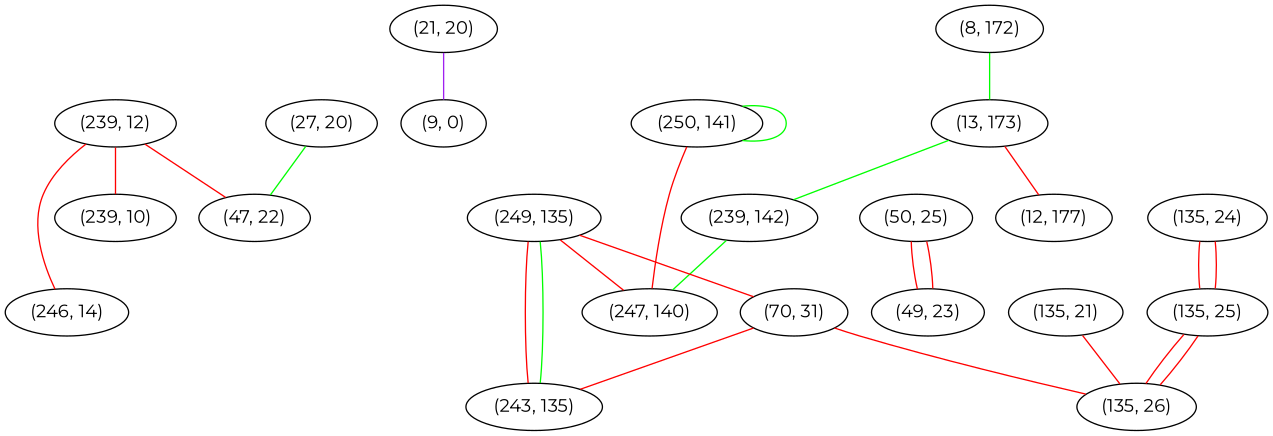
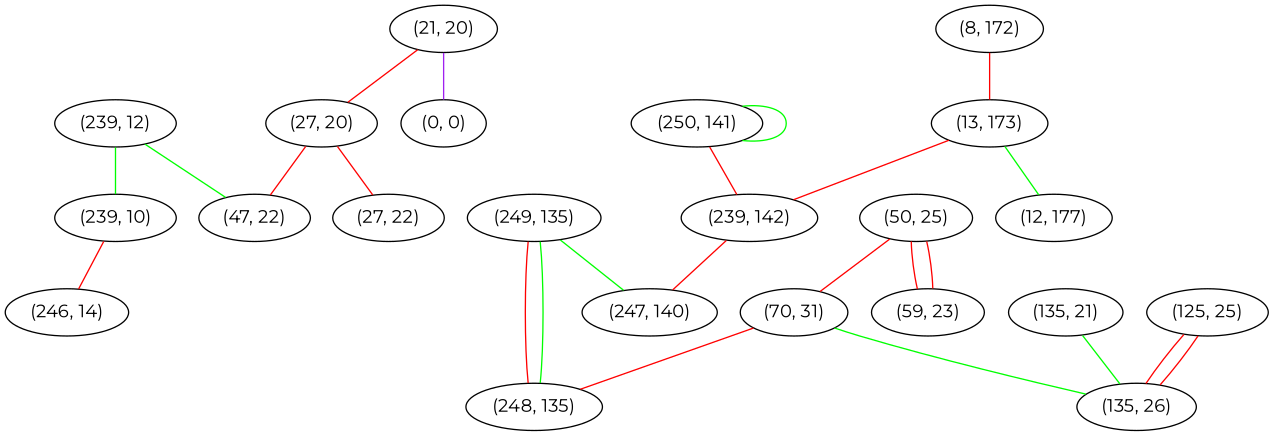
edge "(21, 20)" -- "(27, 20)": added
edge "(8, 172)" -- "(13, 173)": color green -> red
node "(9, 0)": label "(9, 0)" -> "(0, 0)"
edge "(13, 173)" -- "(239, 142)": color green -> red
edge "(239, 12)" -- "(239, 10)": color red -> green
edge "(239, 12)" -- "(47, 22)": color red -> green
edge "(27, 20)" -- "(47, 22)": color green -> red
edge "(13, 173)" -- "(12, 177)": color red -> green
edge "(239, 12)" -- "(246, 14)": now "(239, 10)" -- "(246, 14)"
edge "(250, 141)" -- "(247, 140)": now "(250, 141)" -- "(239, 142)"
node "(27, 22)": added
node "(135, 24)": removed
edge "(249, 135)" -- "(247, 140)": color red -> green
edge "(239, 142)" -- "(247, 140)": color green -> red
edge "(249, 135)" -- "(70, 31)": now "(50, 25)" -- "(70, 31)"
node "(49, 23)": label "(49, 23)" -> "(59, 23)"
node "(135, 25)": label "(135, 25)" -> "(125, 25)"
edge "(135, 21)" -- "(135, 26)": color red -> green
edge "(70, 31)" -- "(135, 26)": color red -> green
node "(243, 135)": label "(243, 135)" -> "(248, 135)"
